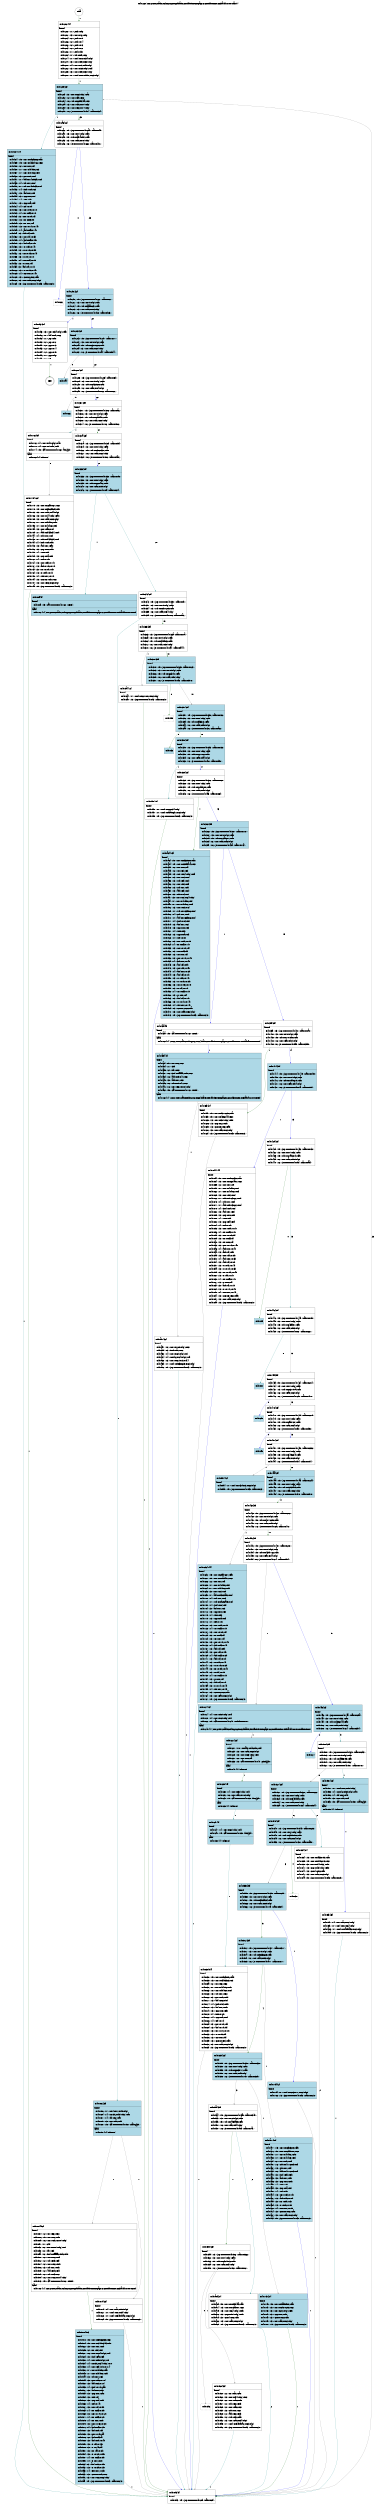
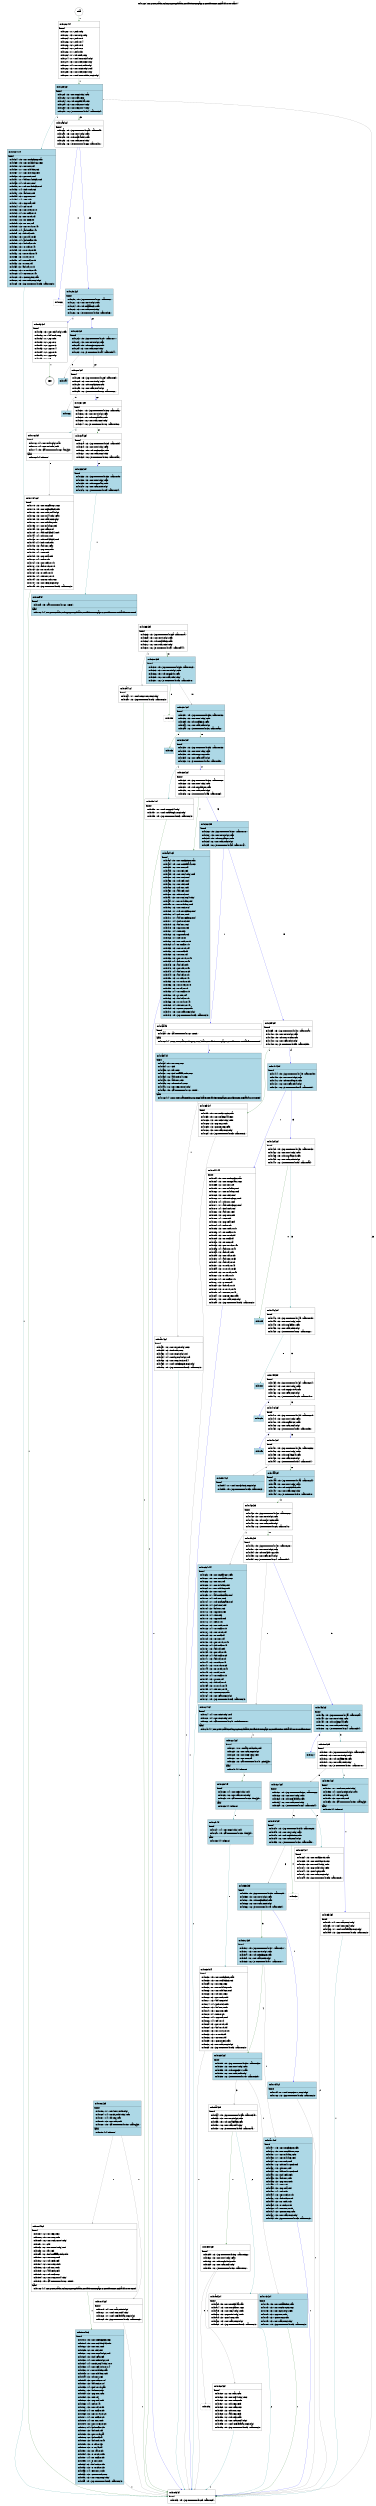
node "0x40134c [25]": removed
